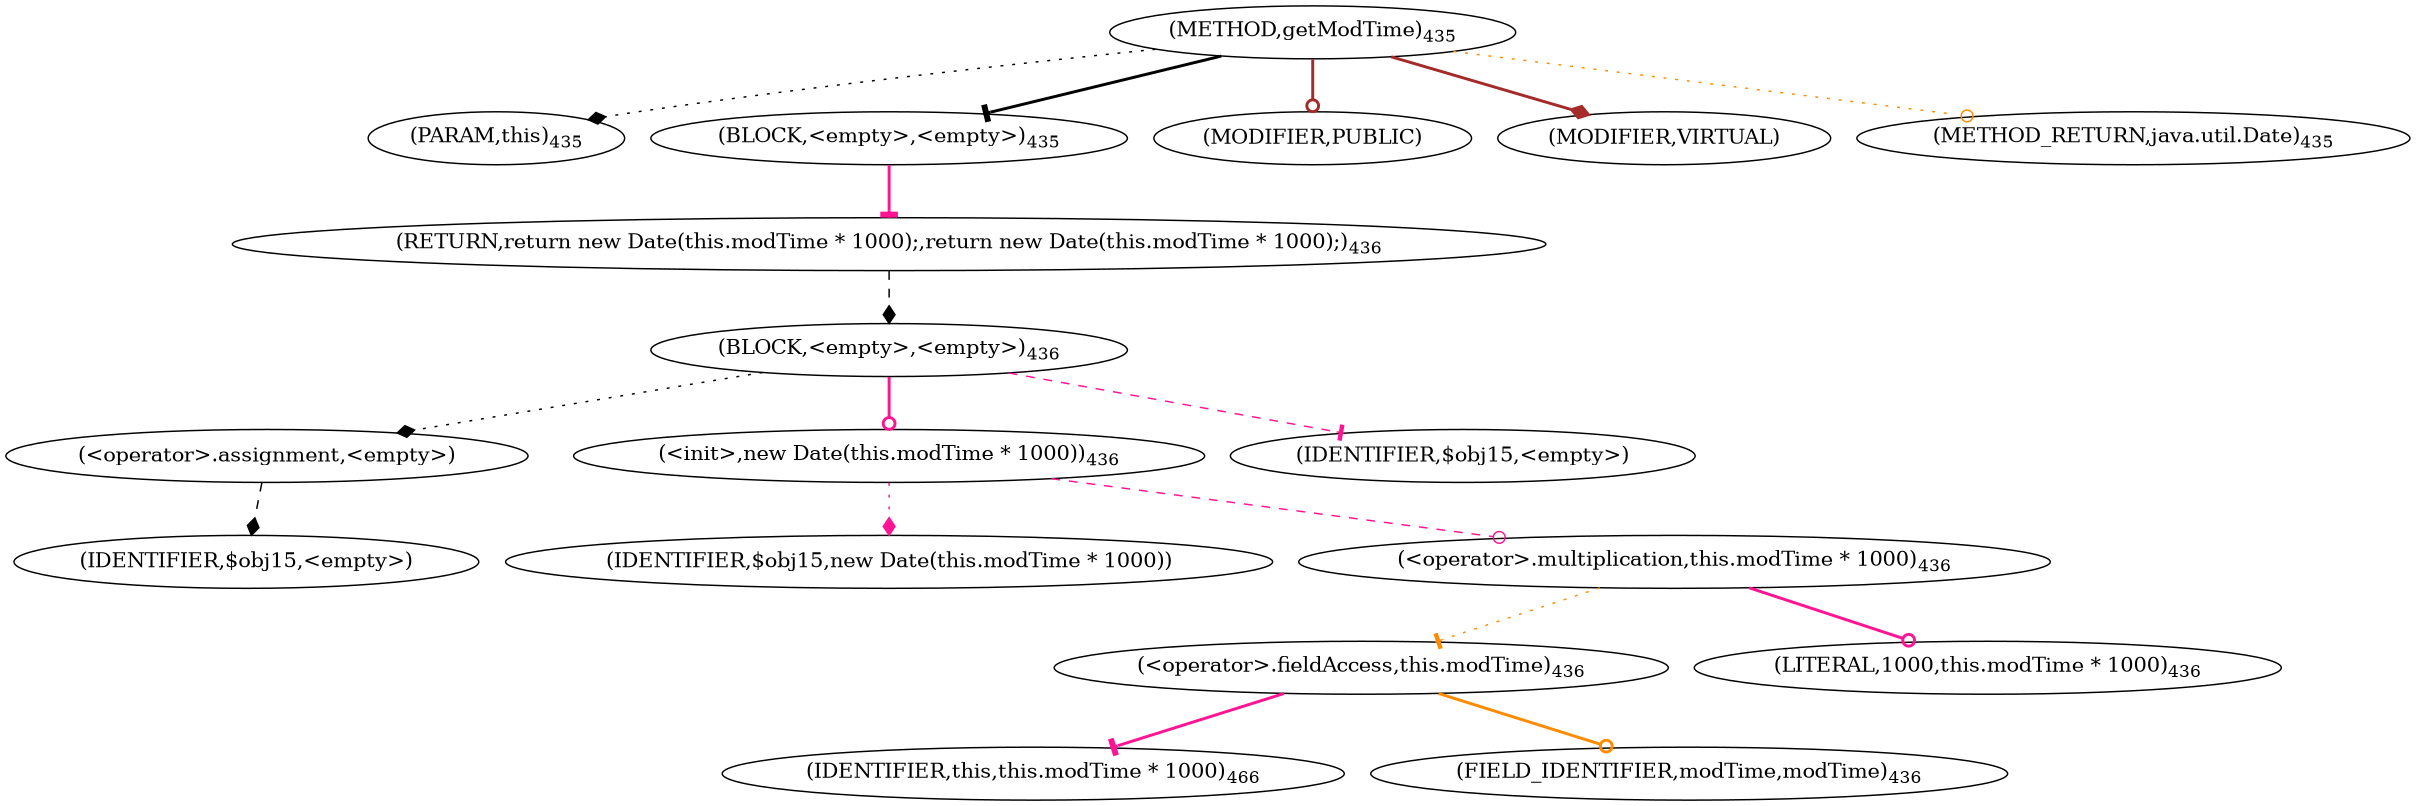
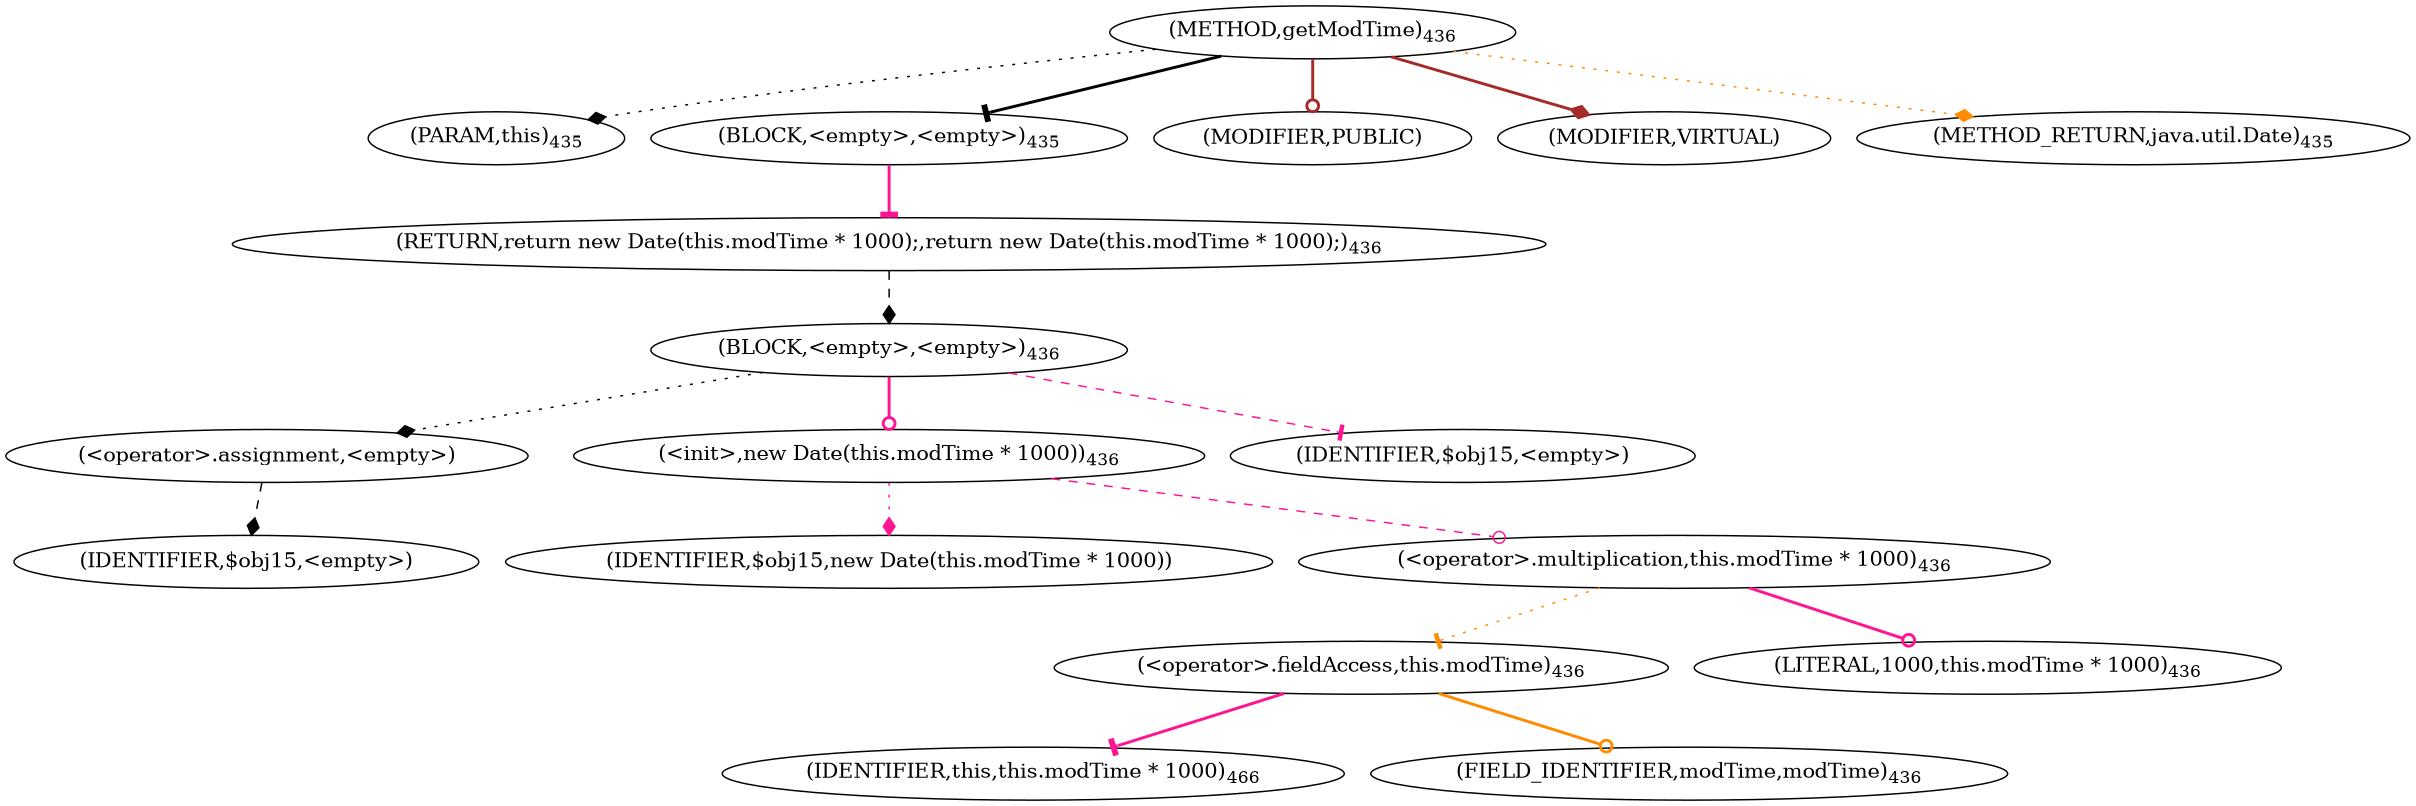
node "(METHOD,getModTime)": text "435" -> "436"
edge "(METHOD,getModTime)" -> "(METHOD_RETURN,java.util.Date)": arrowhead odot -> diamond
